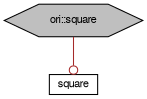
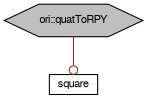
node "ori::square": label "ori::square" -> "ori::quatToRPY"
